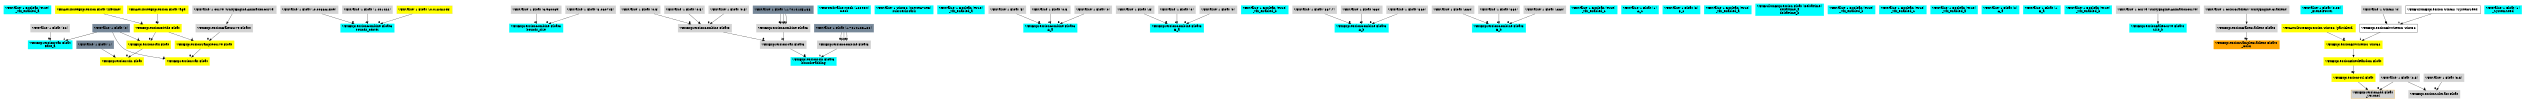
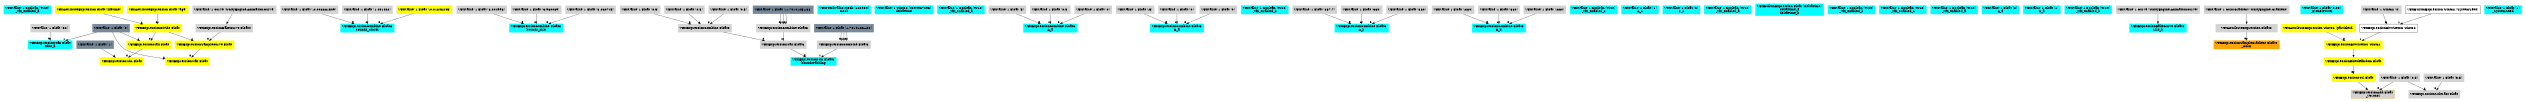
node "VFXValue`1 Float (3.004998)": added
node "VFXValue`1 Uint32 (4294967295) subMeshMask": label "VFXValue`1 Uint32 (4294967295) subMeshMask" -> "VFXValue`1 Uint32 (4294967295) deltaTime"
node "VFXExpressionBakeGradient Float3": label "VFXExpressionBakeGradient Float3" -> "VFXAttributeExpression Float3"
